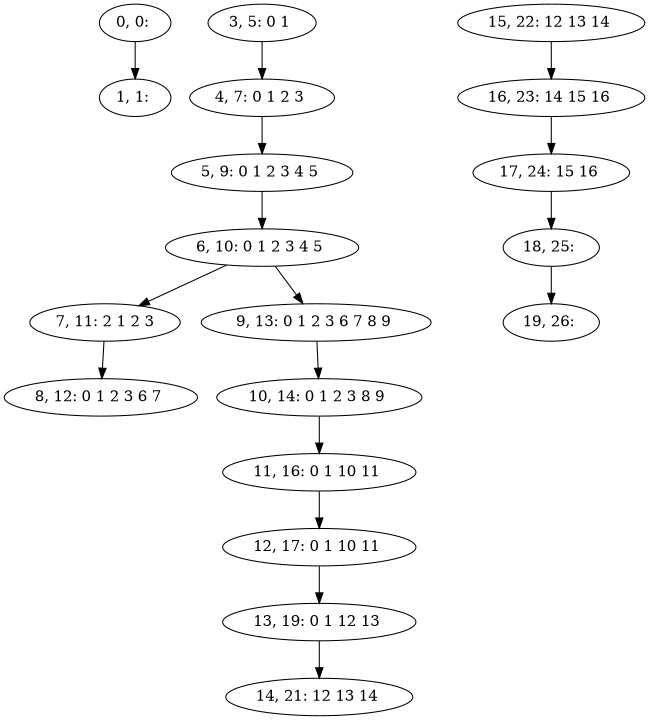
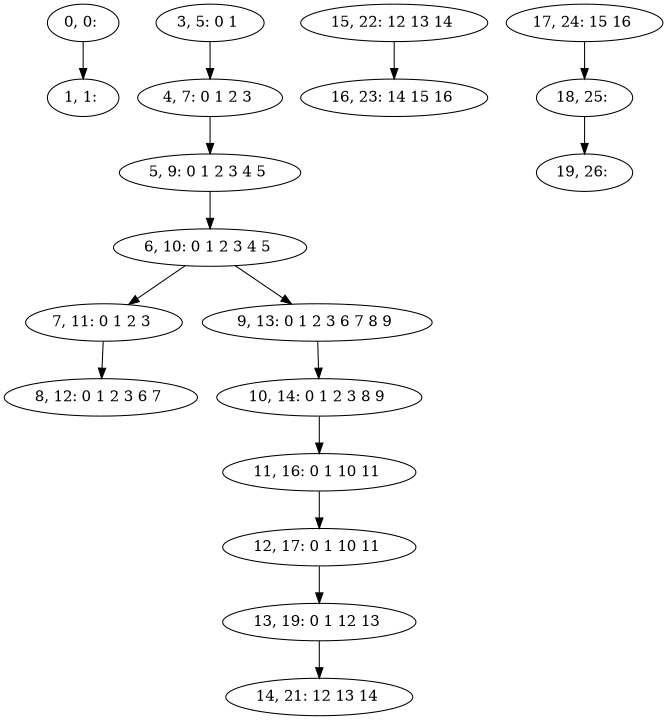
edge "16, 23: 14 15 16" -> "17, 24: 15 16": removed
node "7, 11: 2 1 2 3": label "7, 11: 2 1 2 3" -> "7, 11: 0 1 2 3"
